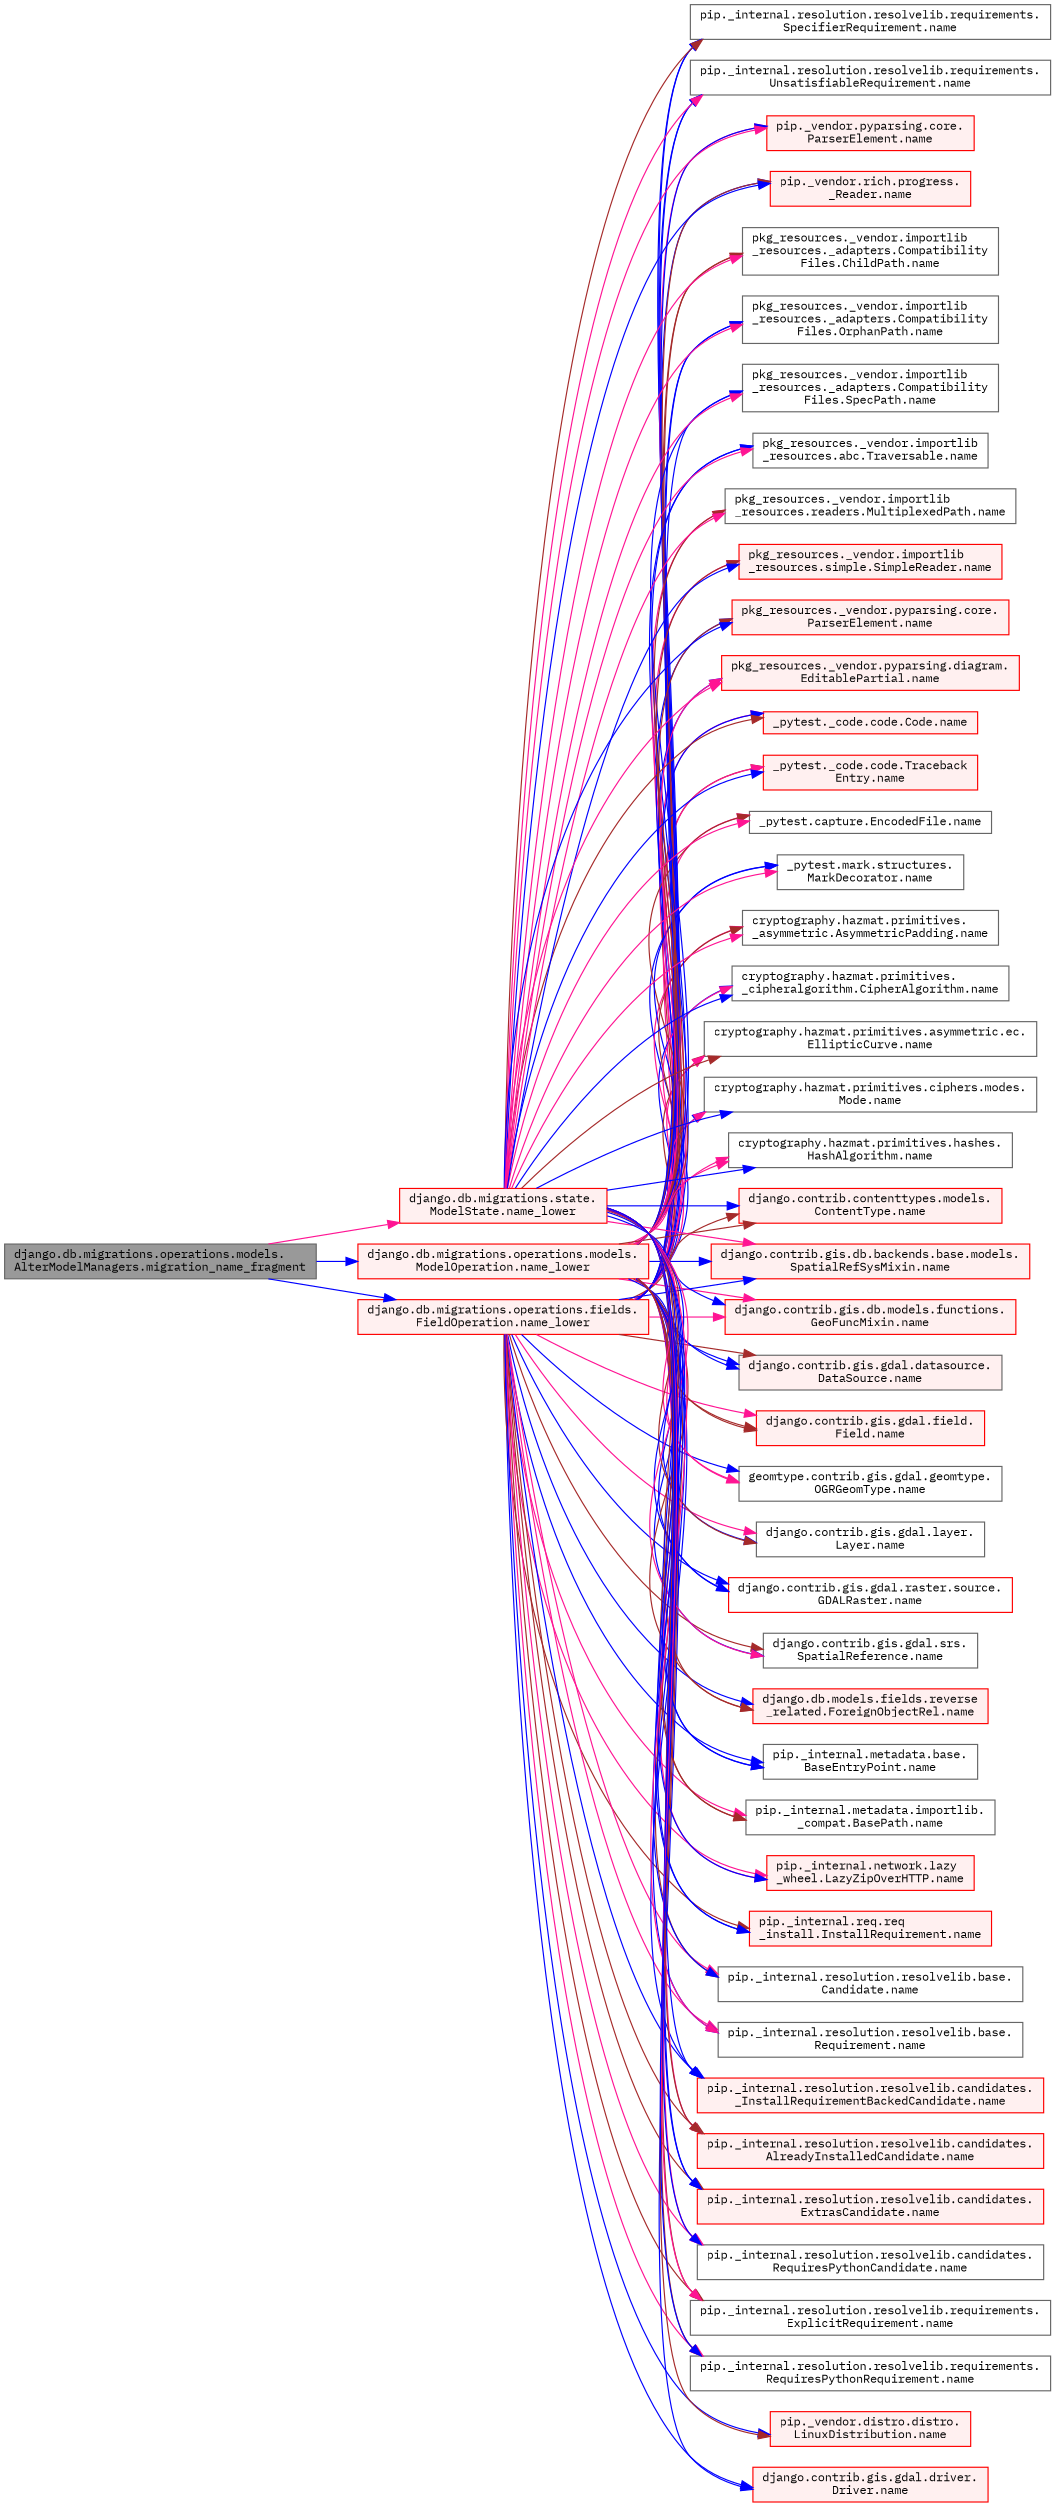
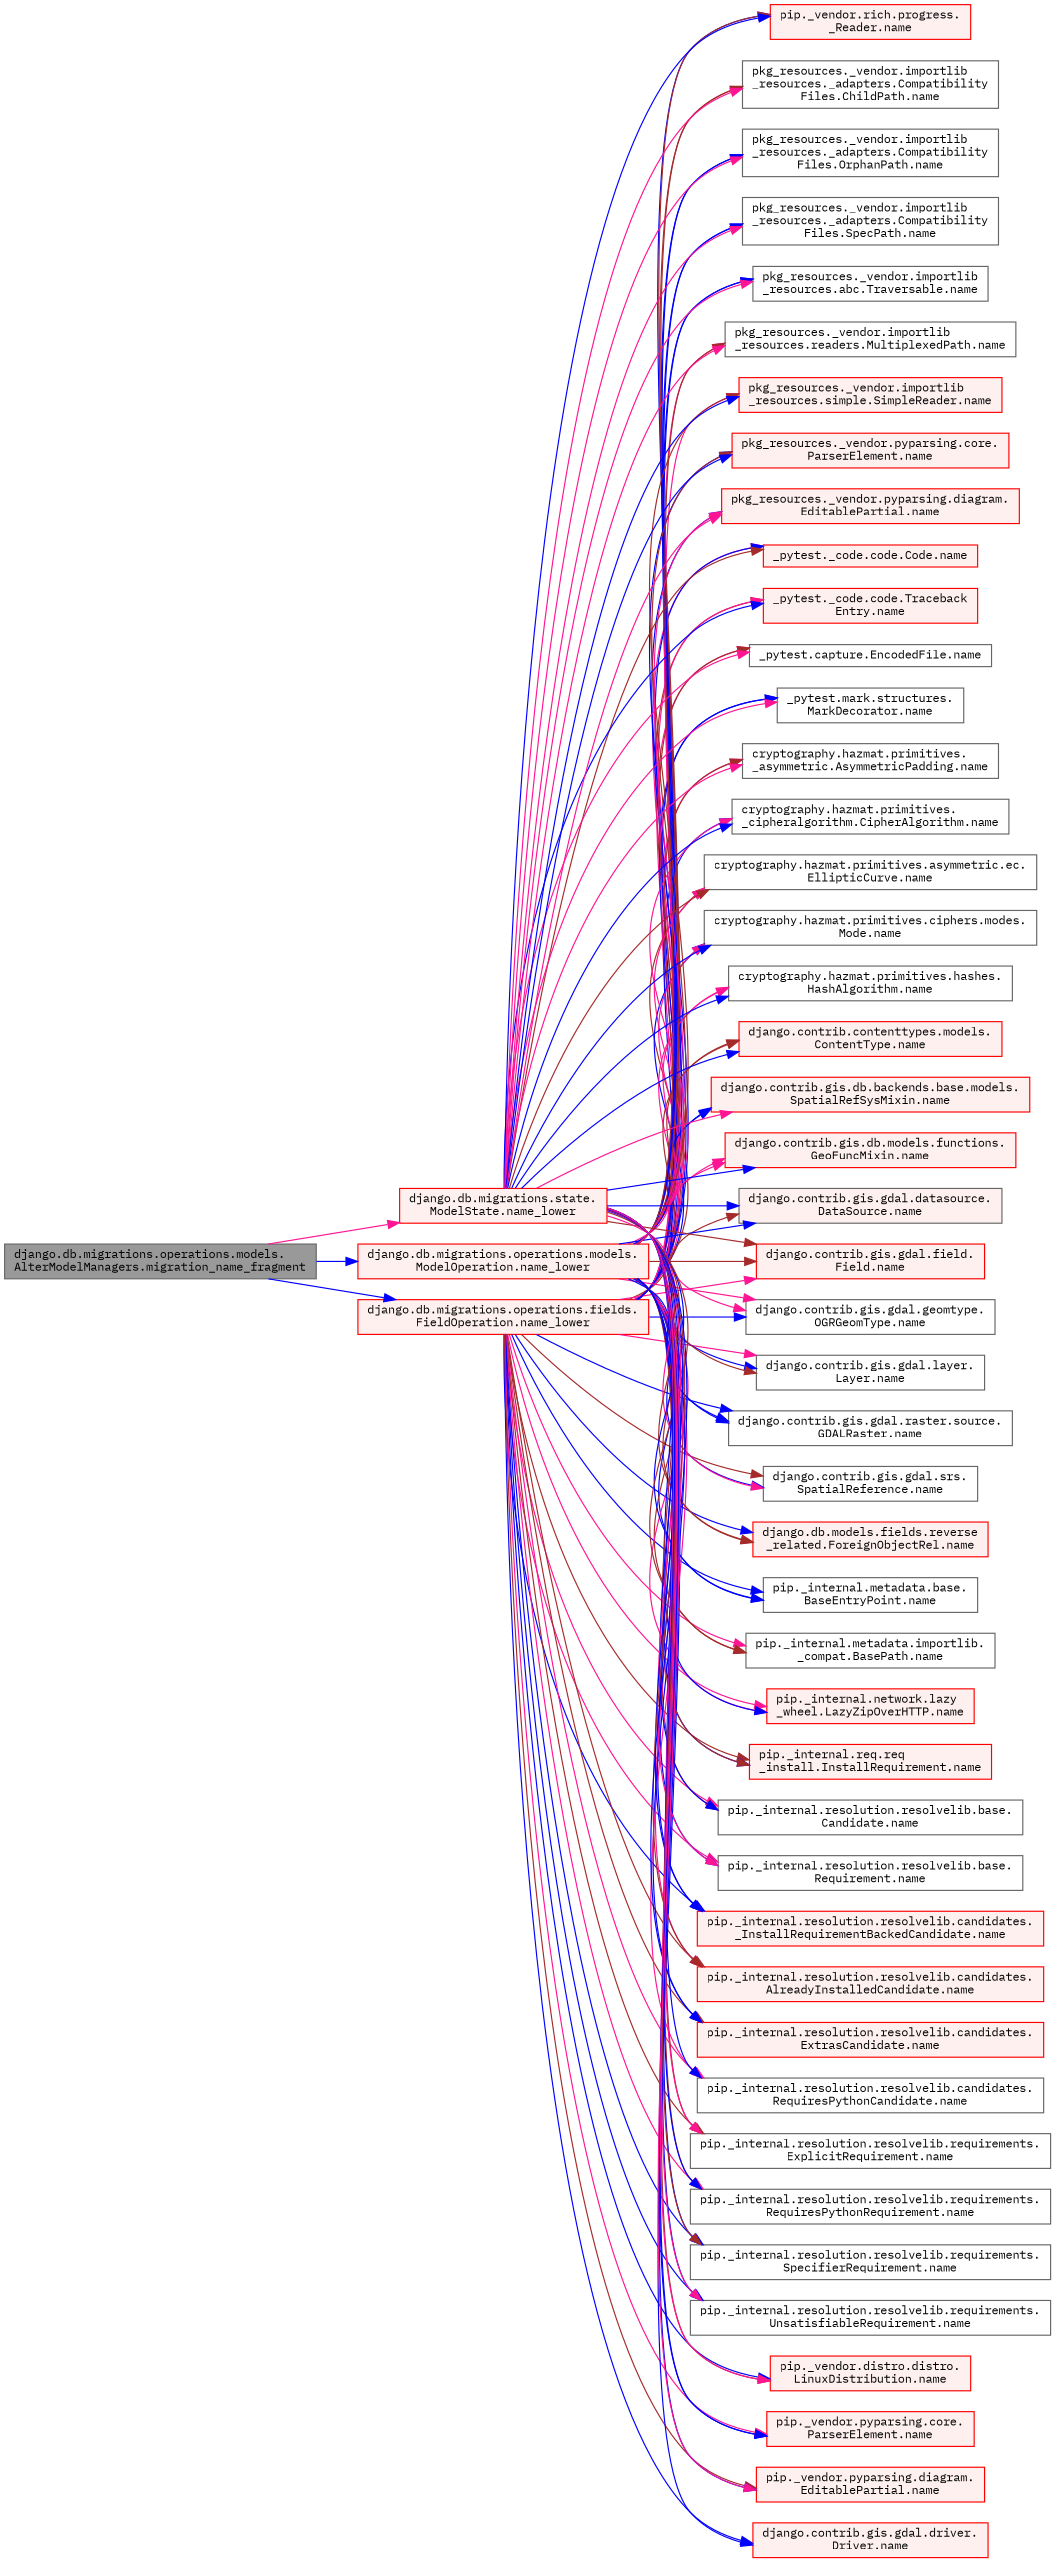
edge "django.db.migrations.state. ModelState.name_lower" -> "pip._vendor.pyparsing.core. ParserElement.name": color deeppink -> blue
node "geomtype.contrib.gis.gdal.geomtype. OGRGeomType.name": label "geomtype.contrib.gis.gdal.geomtype. OGRGeomType.name" -> "django.contrib.gis.gdal.geomtype. OGRGeomType.name"
edge "django.db.migrations.state. ModelState.name_lower" -> "pip._internal.req.req _install.InstallRequirement.name": color blue -> brown
node "django.contrib.gis.gdal.raster.source. GDALRaster.name": color red -> grey40
edge "django.db.migrations.state. ModelState.name_lower" -> "pip._vendor.distro.distro. LinuxDistribution.name": added
node "pip._vendor.pyparsing.diagram. EditablePartial.name": added
